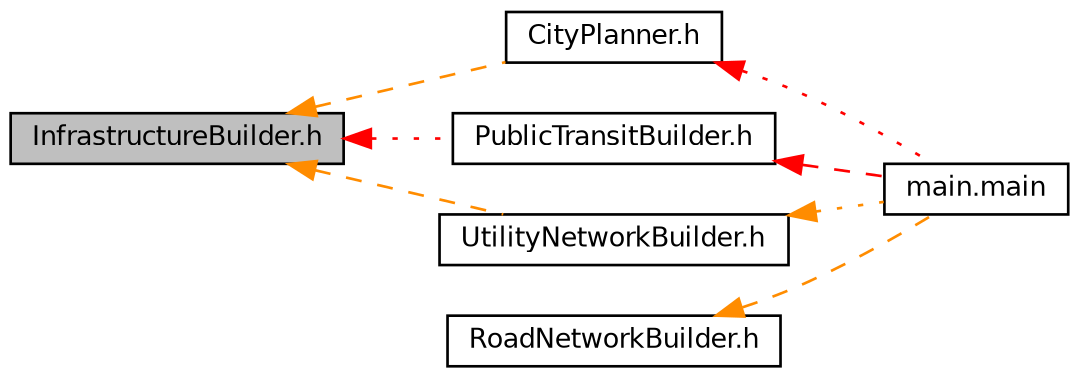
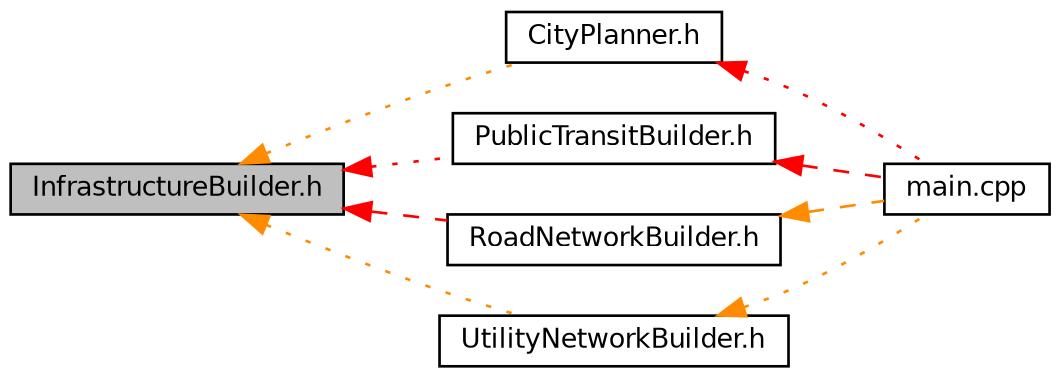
edge "CityPlanner.h" -> "InfrastructureBuilder.h": style dashed -> dotted
node "main.main": label "main.main" -> "main.cpp"
edge "UtilityNetworkBuilder.h" -> "InfrastructureBuilder.h": style dashed -> dotted
edge "RoadNetworkBuilder.h" -> "InfrastructureBuilder.h": added
